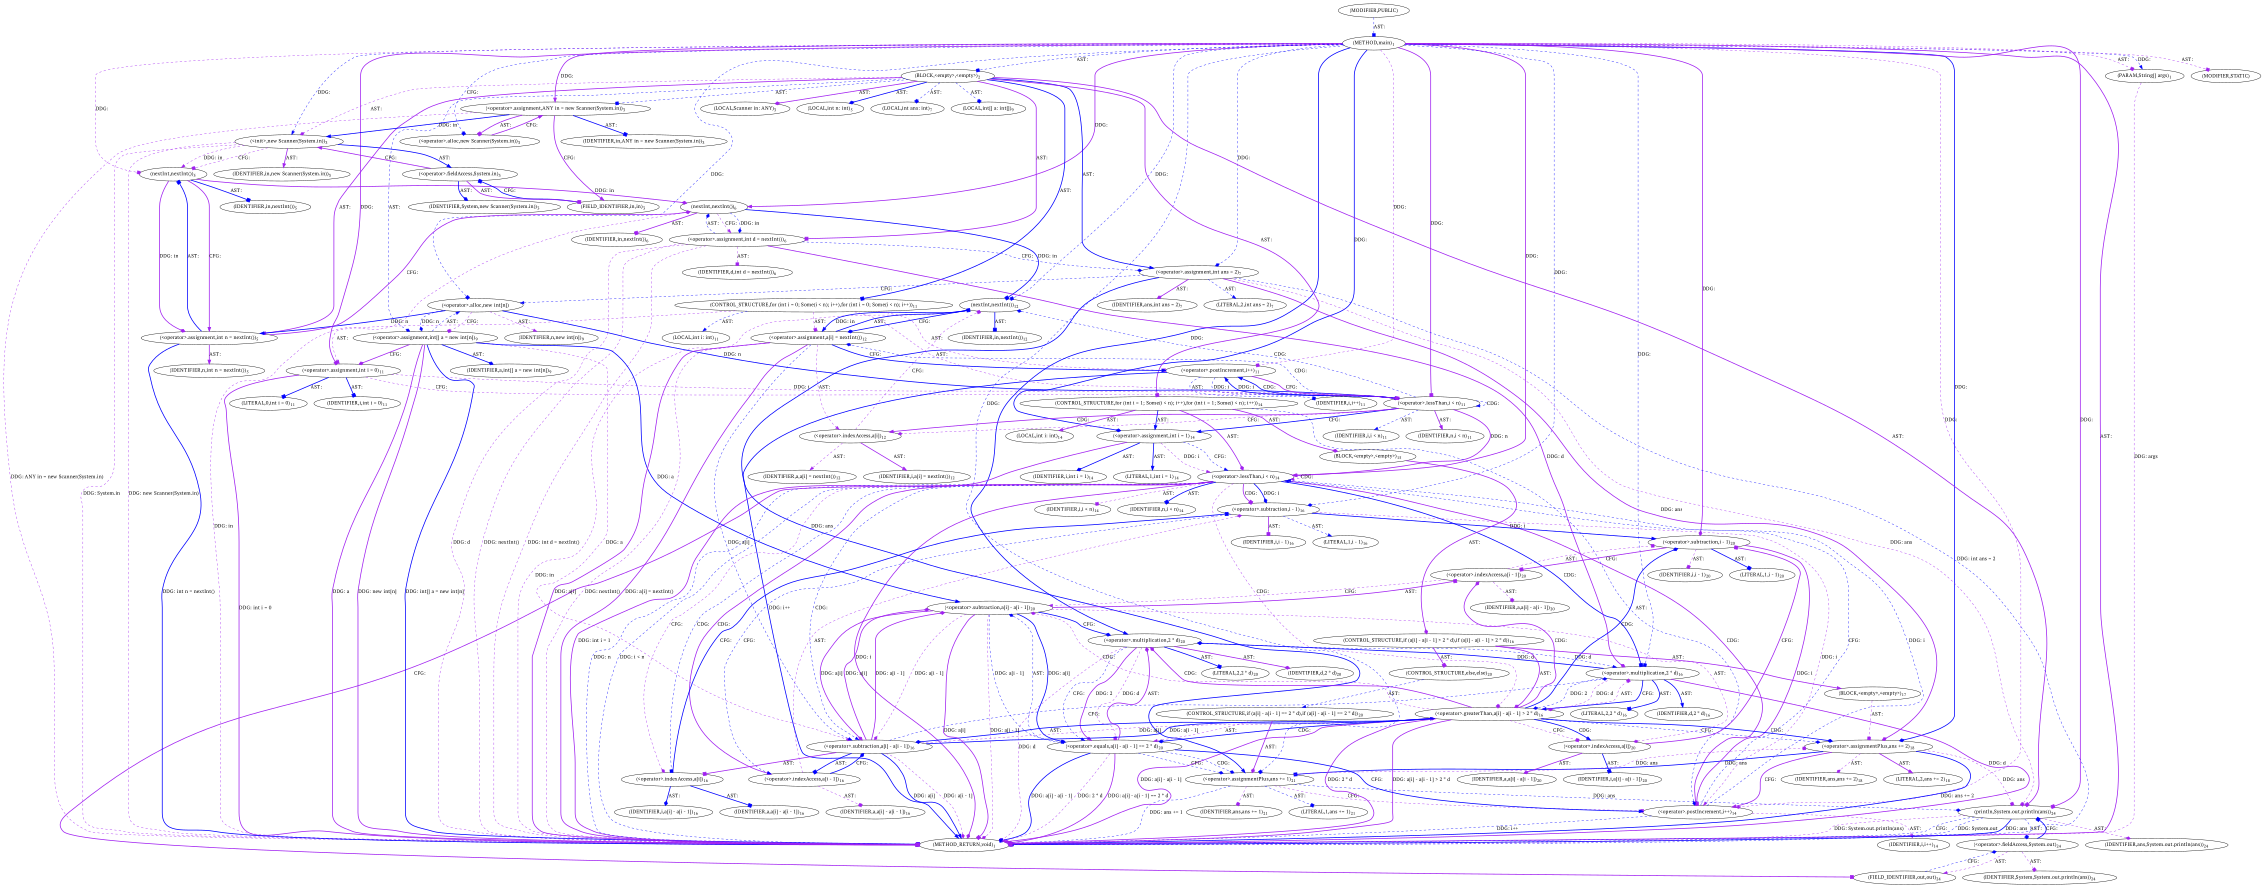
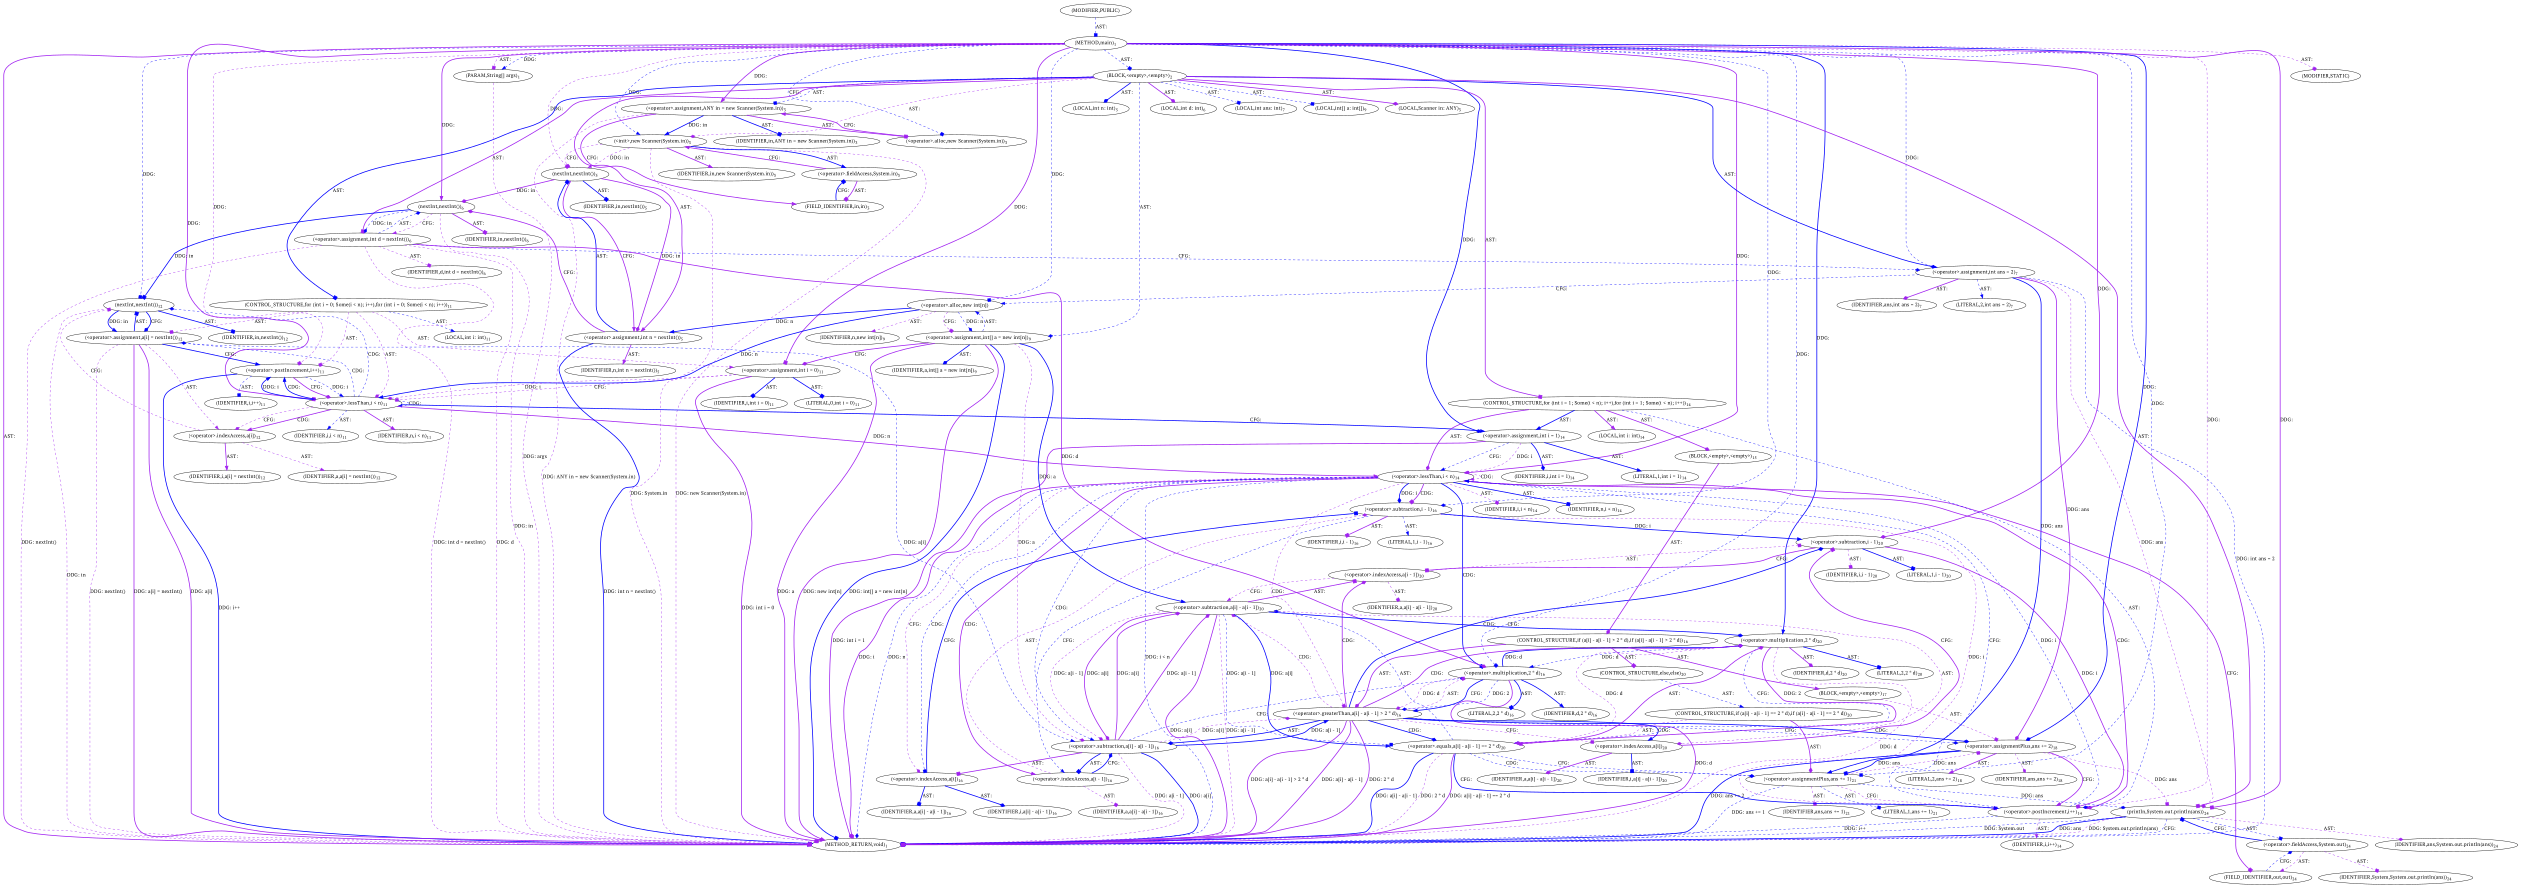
node "(LOCAL,int d: int)": added
node "(IDENTIFIER,System,new Scanner(System.in))": removed
